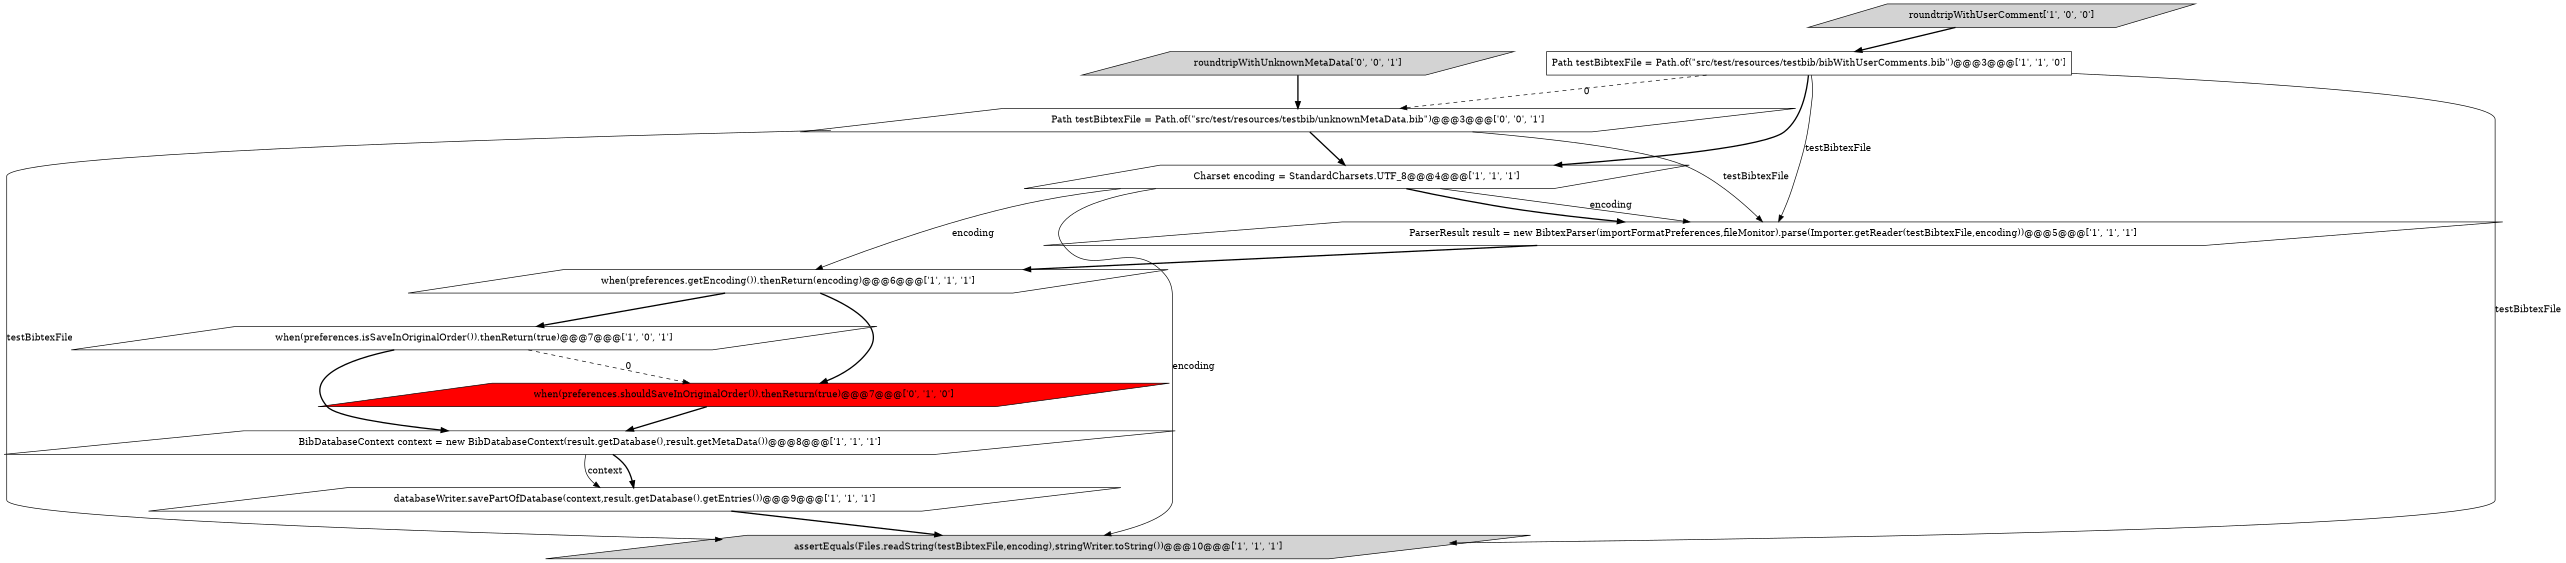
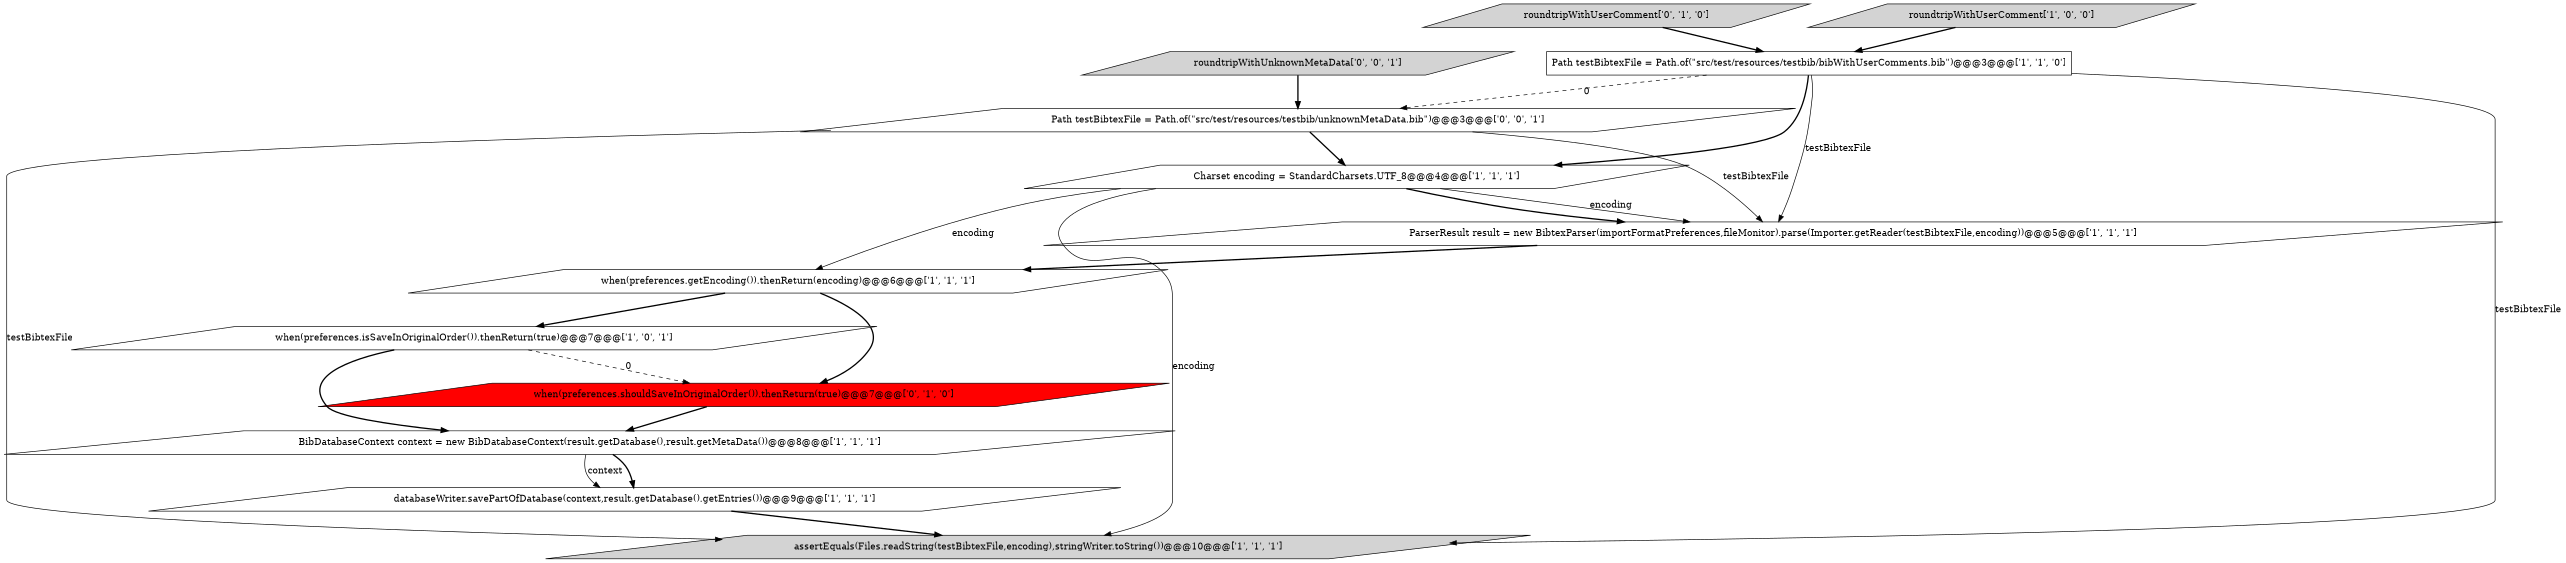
node "roundtripWithUserComment['0', '1', '0']": added
